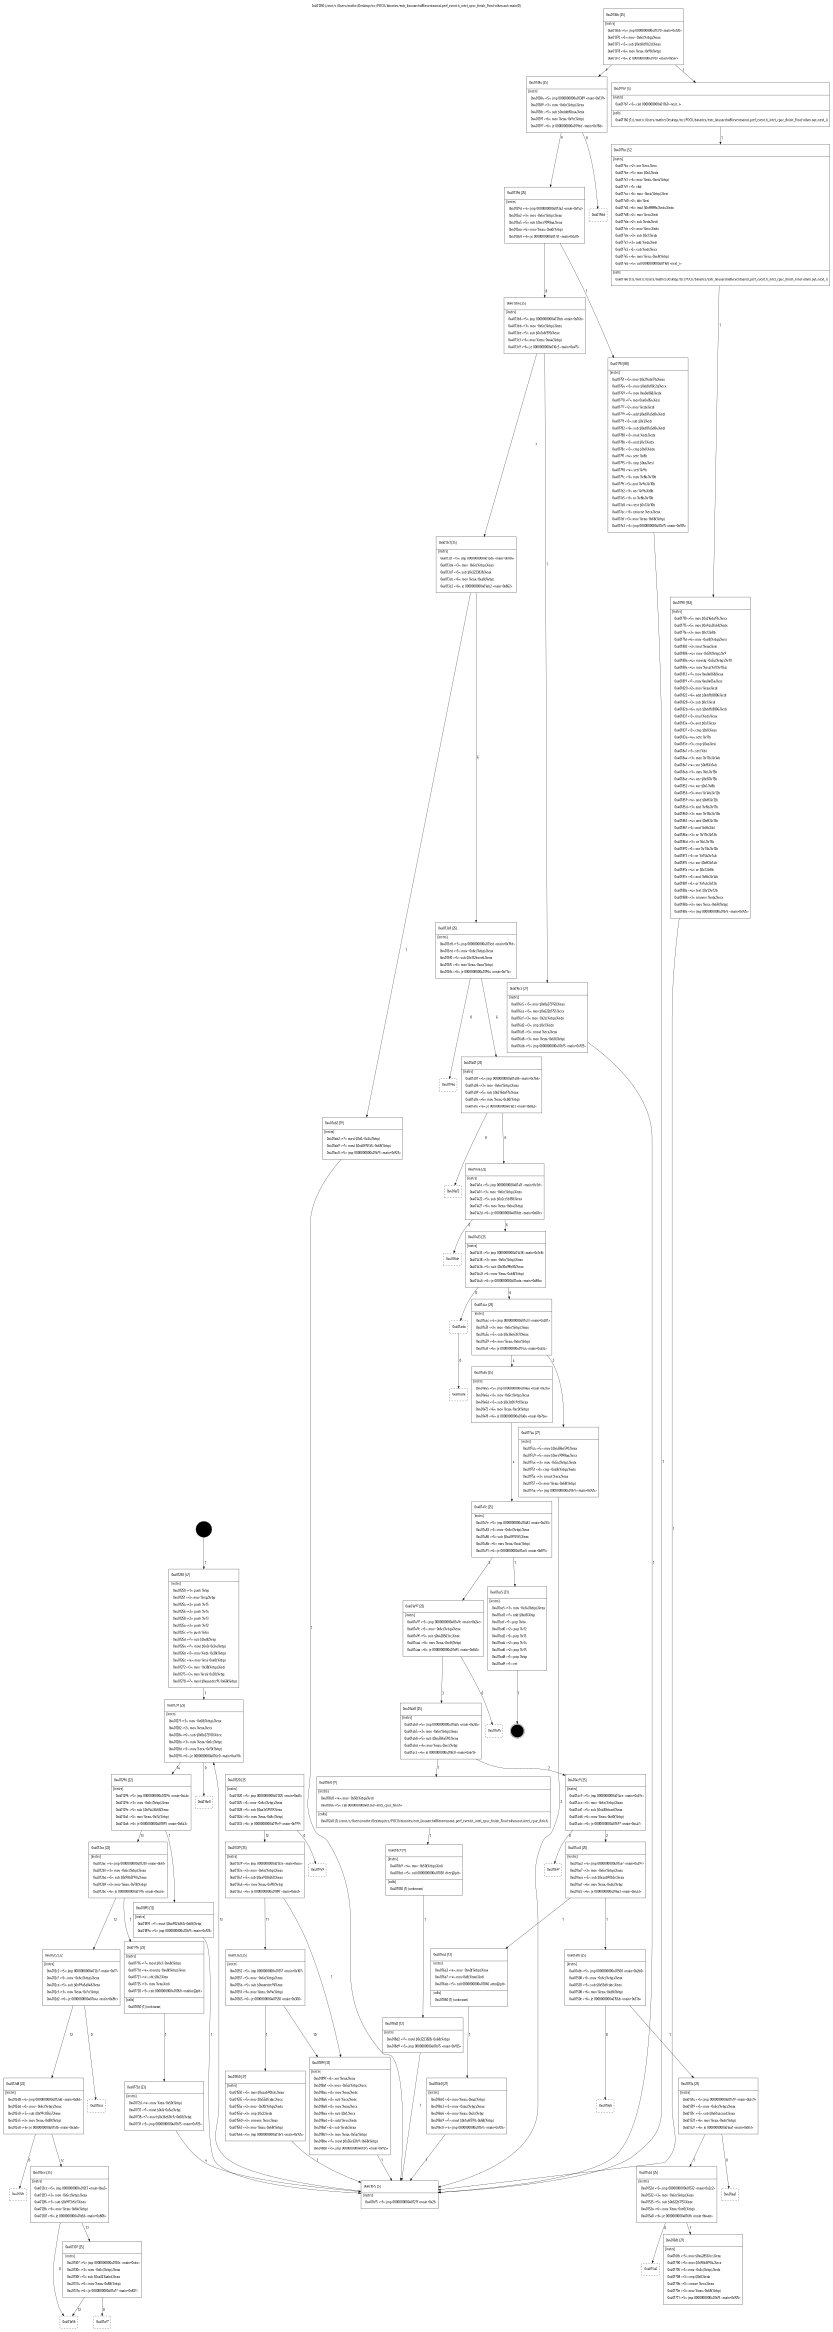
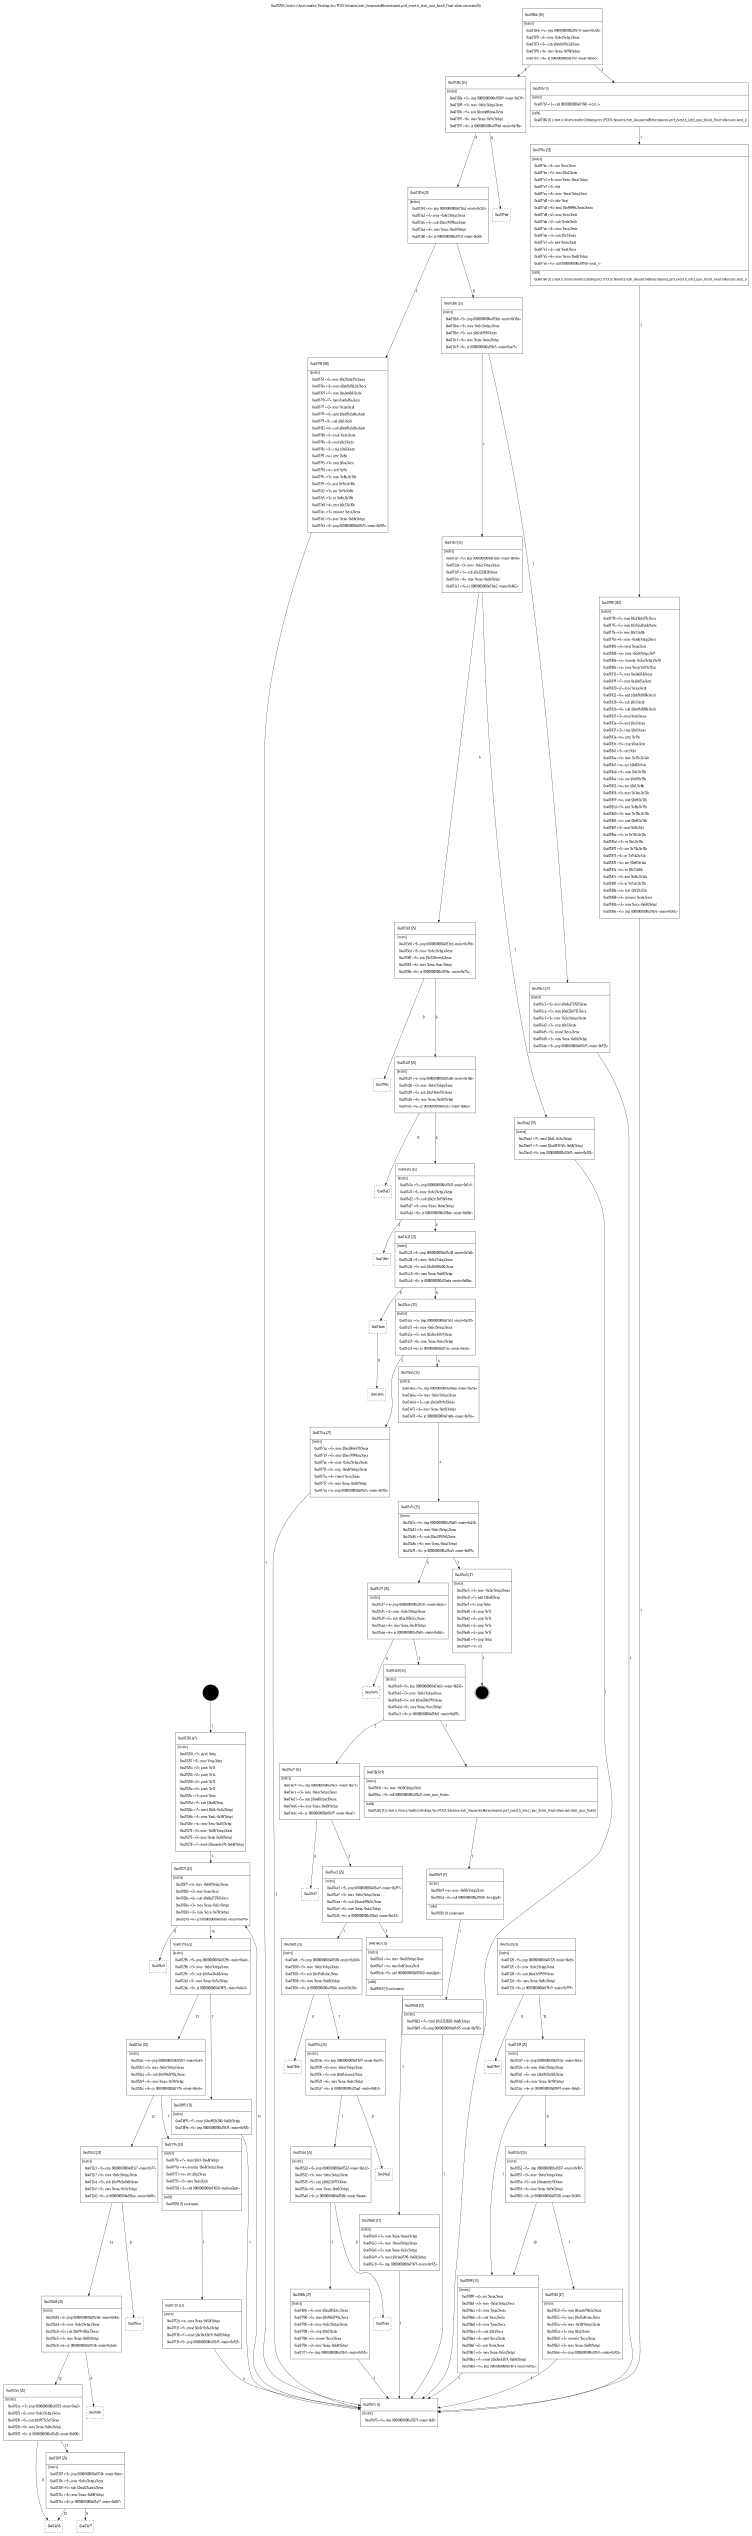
edge "0x4016fb [27]" -> "0x401b75 [5]": added, label "1"
